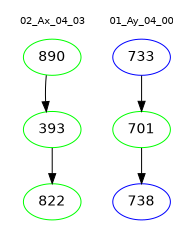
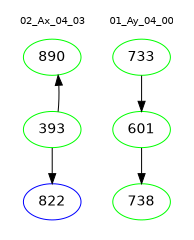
node "733": color blue -> green
edge "890" -> "393": reversed
node "701": label "701" -> "601"
node "822": color green -> blue
node "738": color blue -> green
